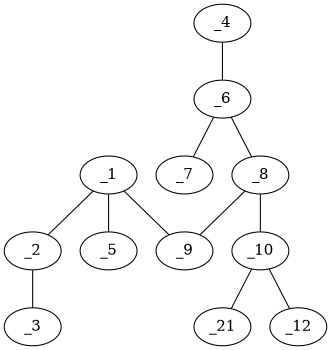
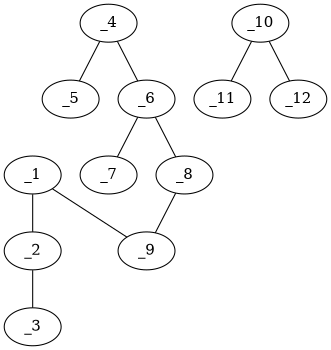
edge "_1" -- "_5": now "_4" -- "_5"
edge "_8" -- "_10": removed
node "_21": label "_21" -> "_11"
